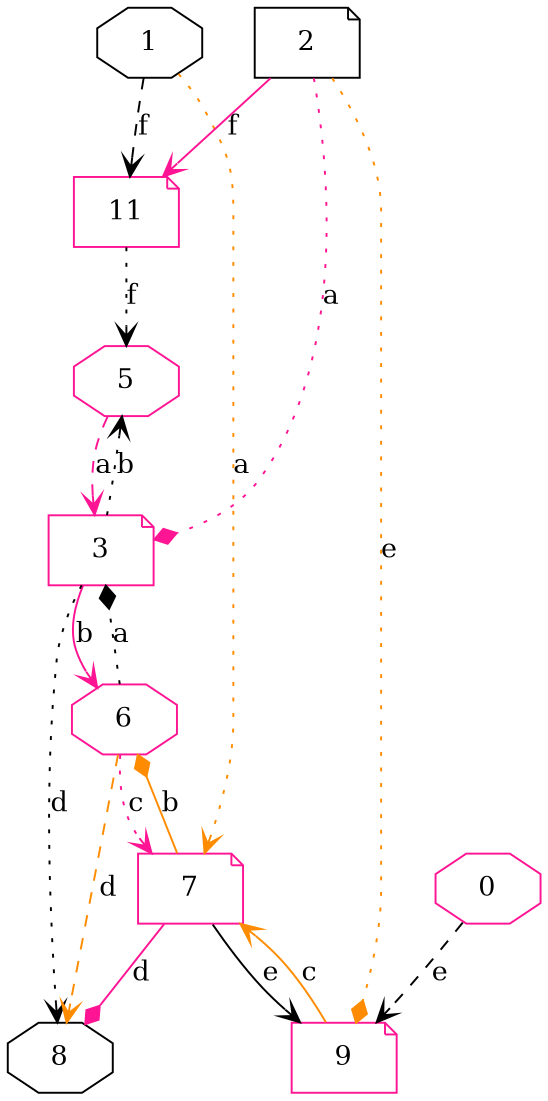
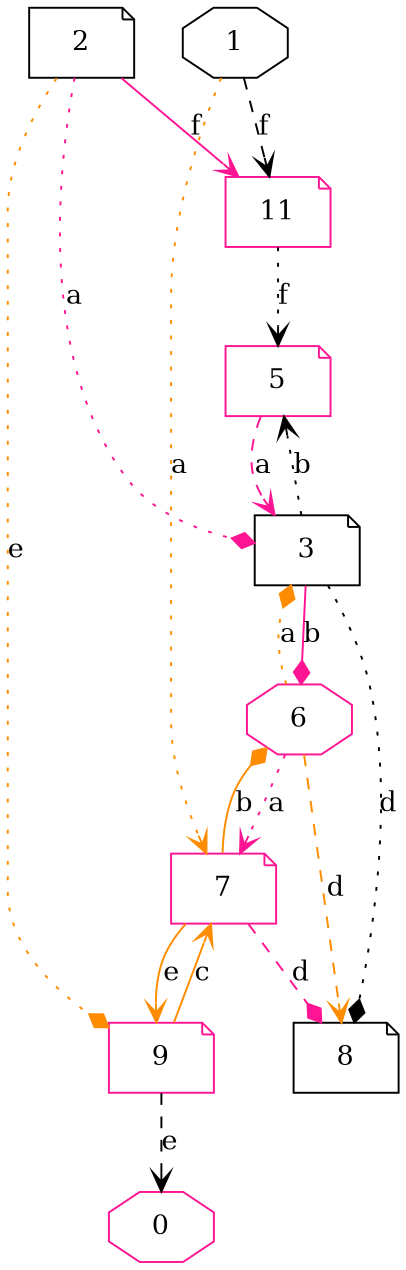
node "5": shape octagon -> note
node "3": color deeppink -> black
edge "3" -> "6": arrowhead vee -> diamond
edge "6" -> "3": color black -> darkorange
edge "3" -> "8": arrowhead vee -> diamond
edge "6" -> "7": label "c" -> "a"
edge "7" -> "8": style solid -> dashed
edge "0" -> "9": reversed
edge "7" -> "9": color black -> darkorange
node "8": shape octagon -> note
